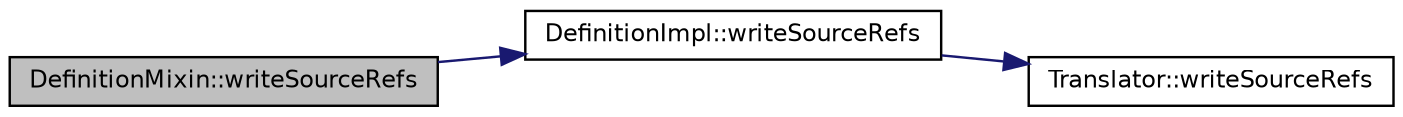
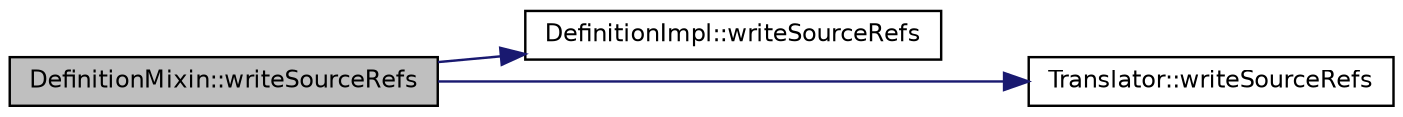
edge "DefinitionImpl::writeSourceRefs" -> "Translator::writeSourceRefs": now "DefinitionMixin::writeSourceRefs" -> "Translator::writeSourceRefs"
